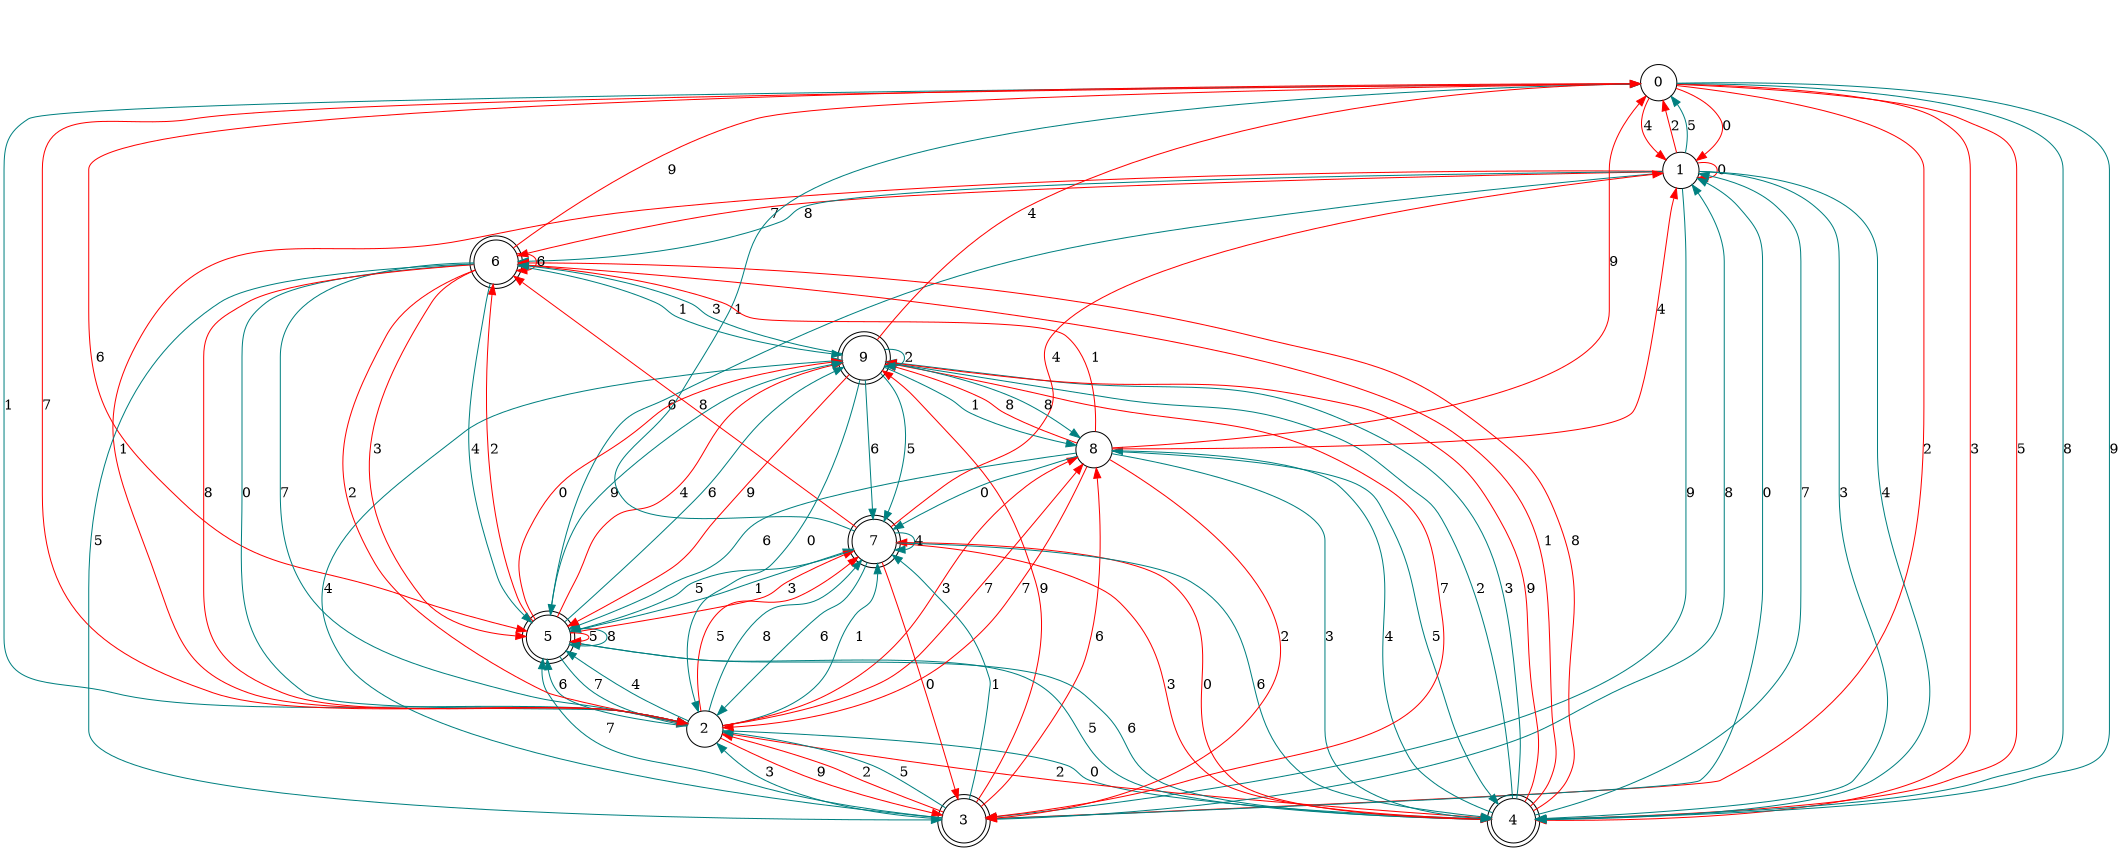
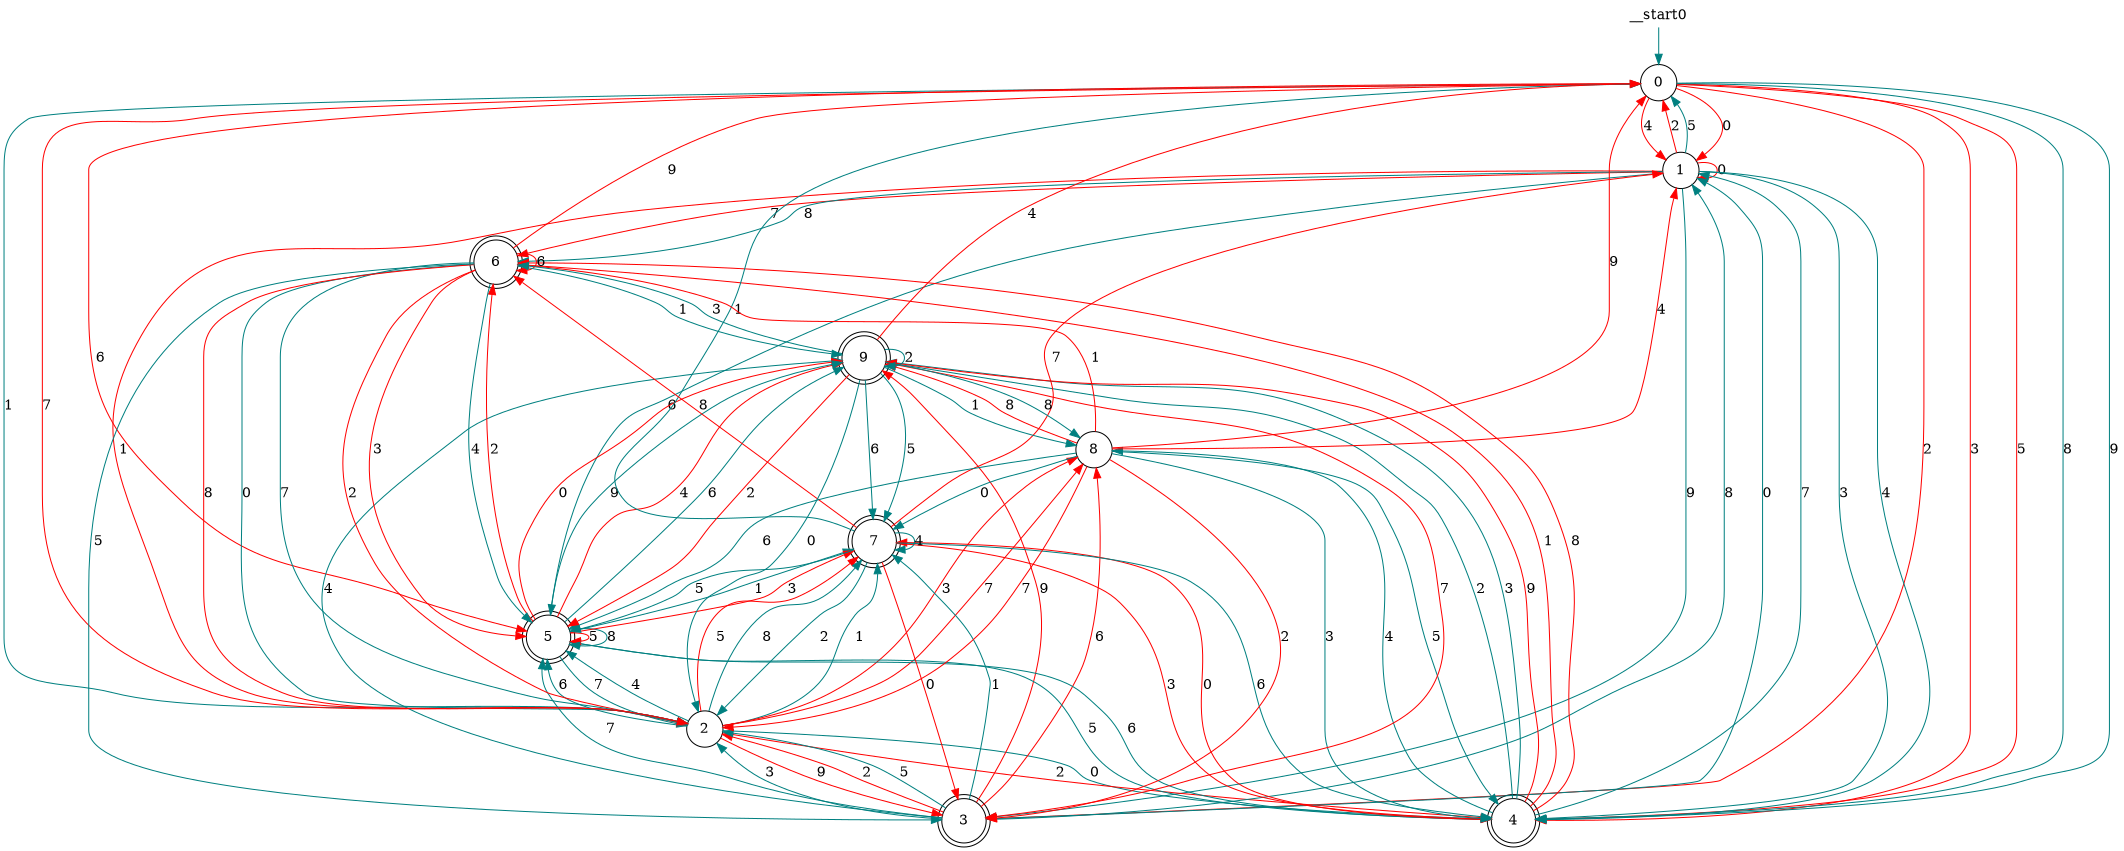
node "__start0": added
edge "7" -> "1": label "4" -> "7"
edge "9" -> "5": label "9" -> "2"
edge "7" -> "2": label "6" -> "2"
